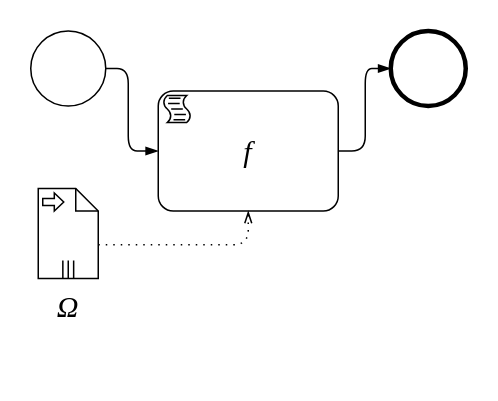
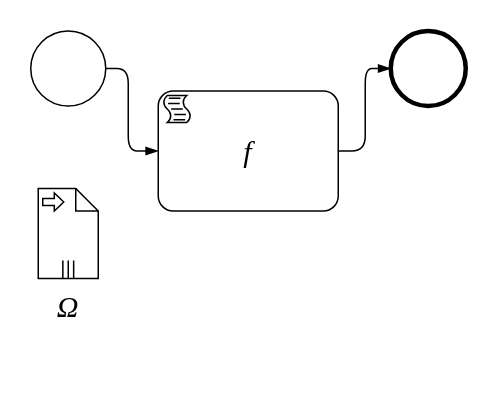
edge "Ω" -> "f": removed
